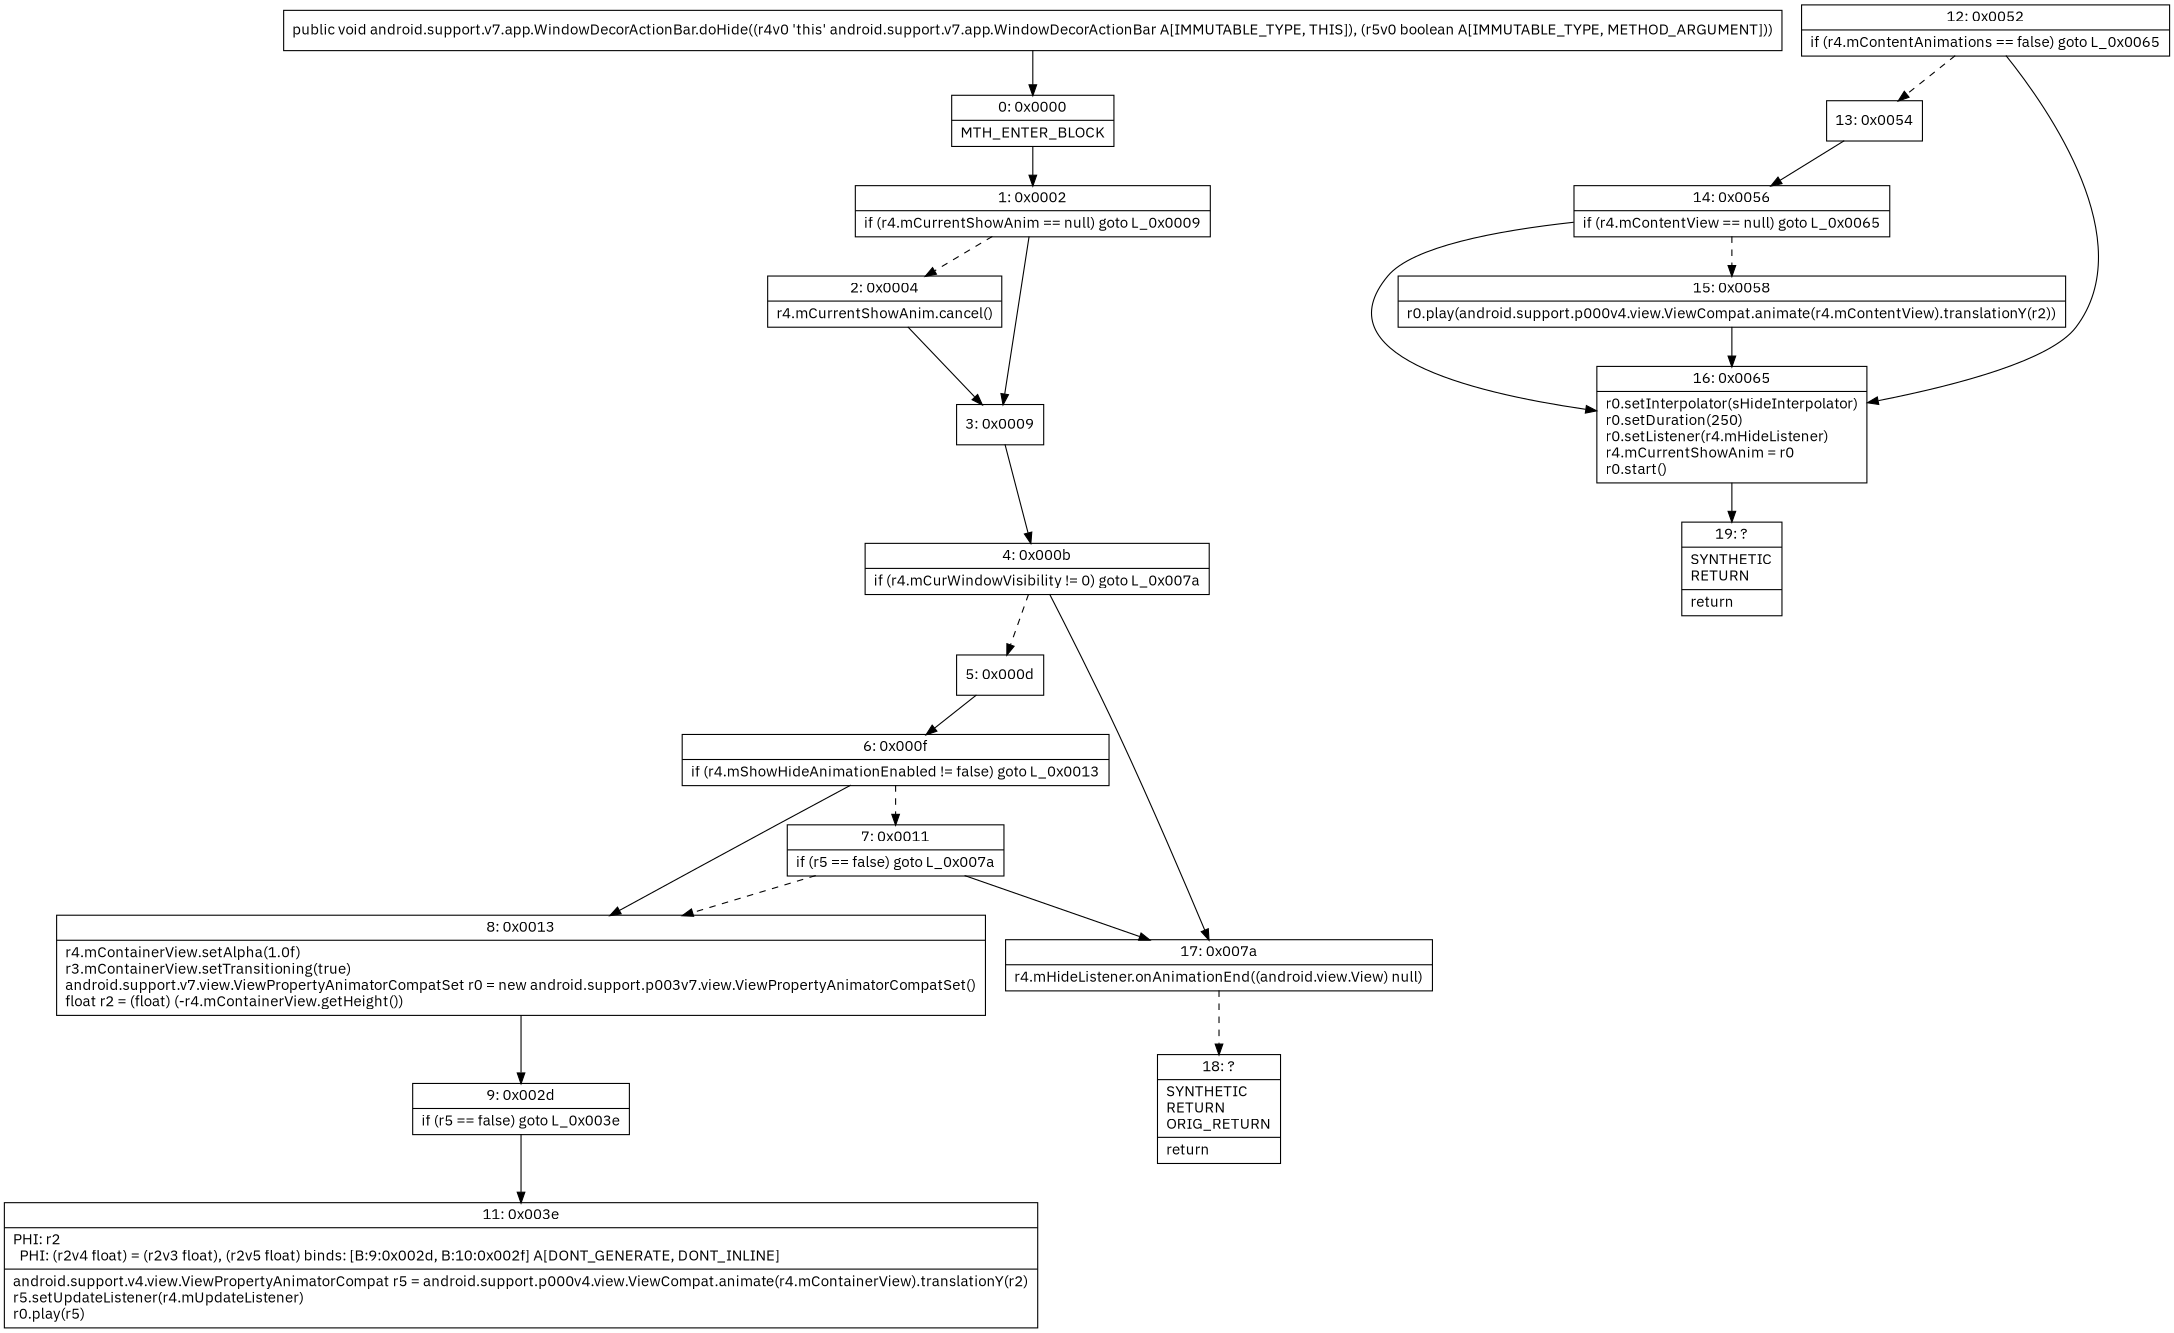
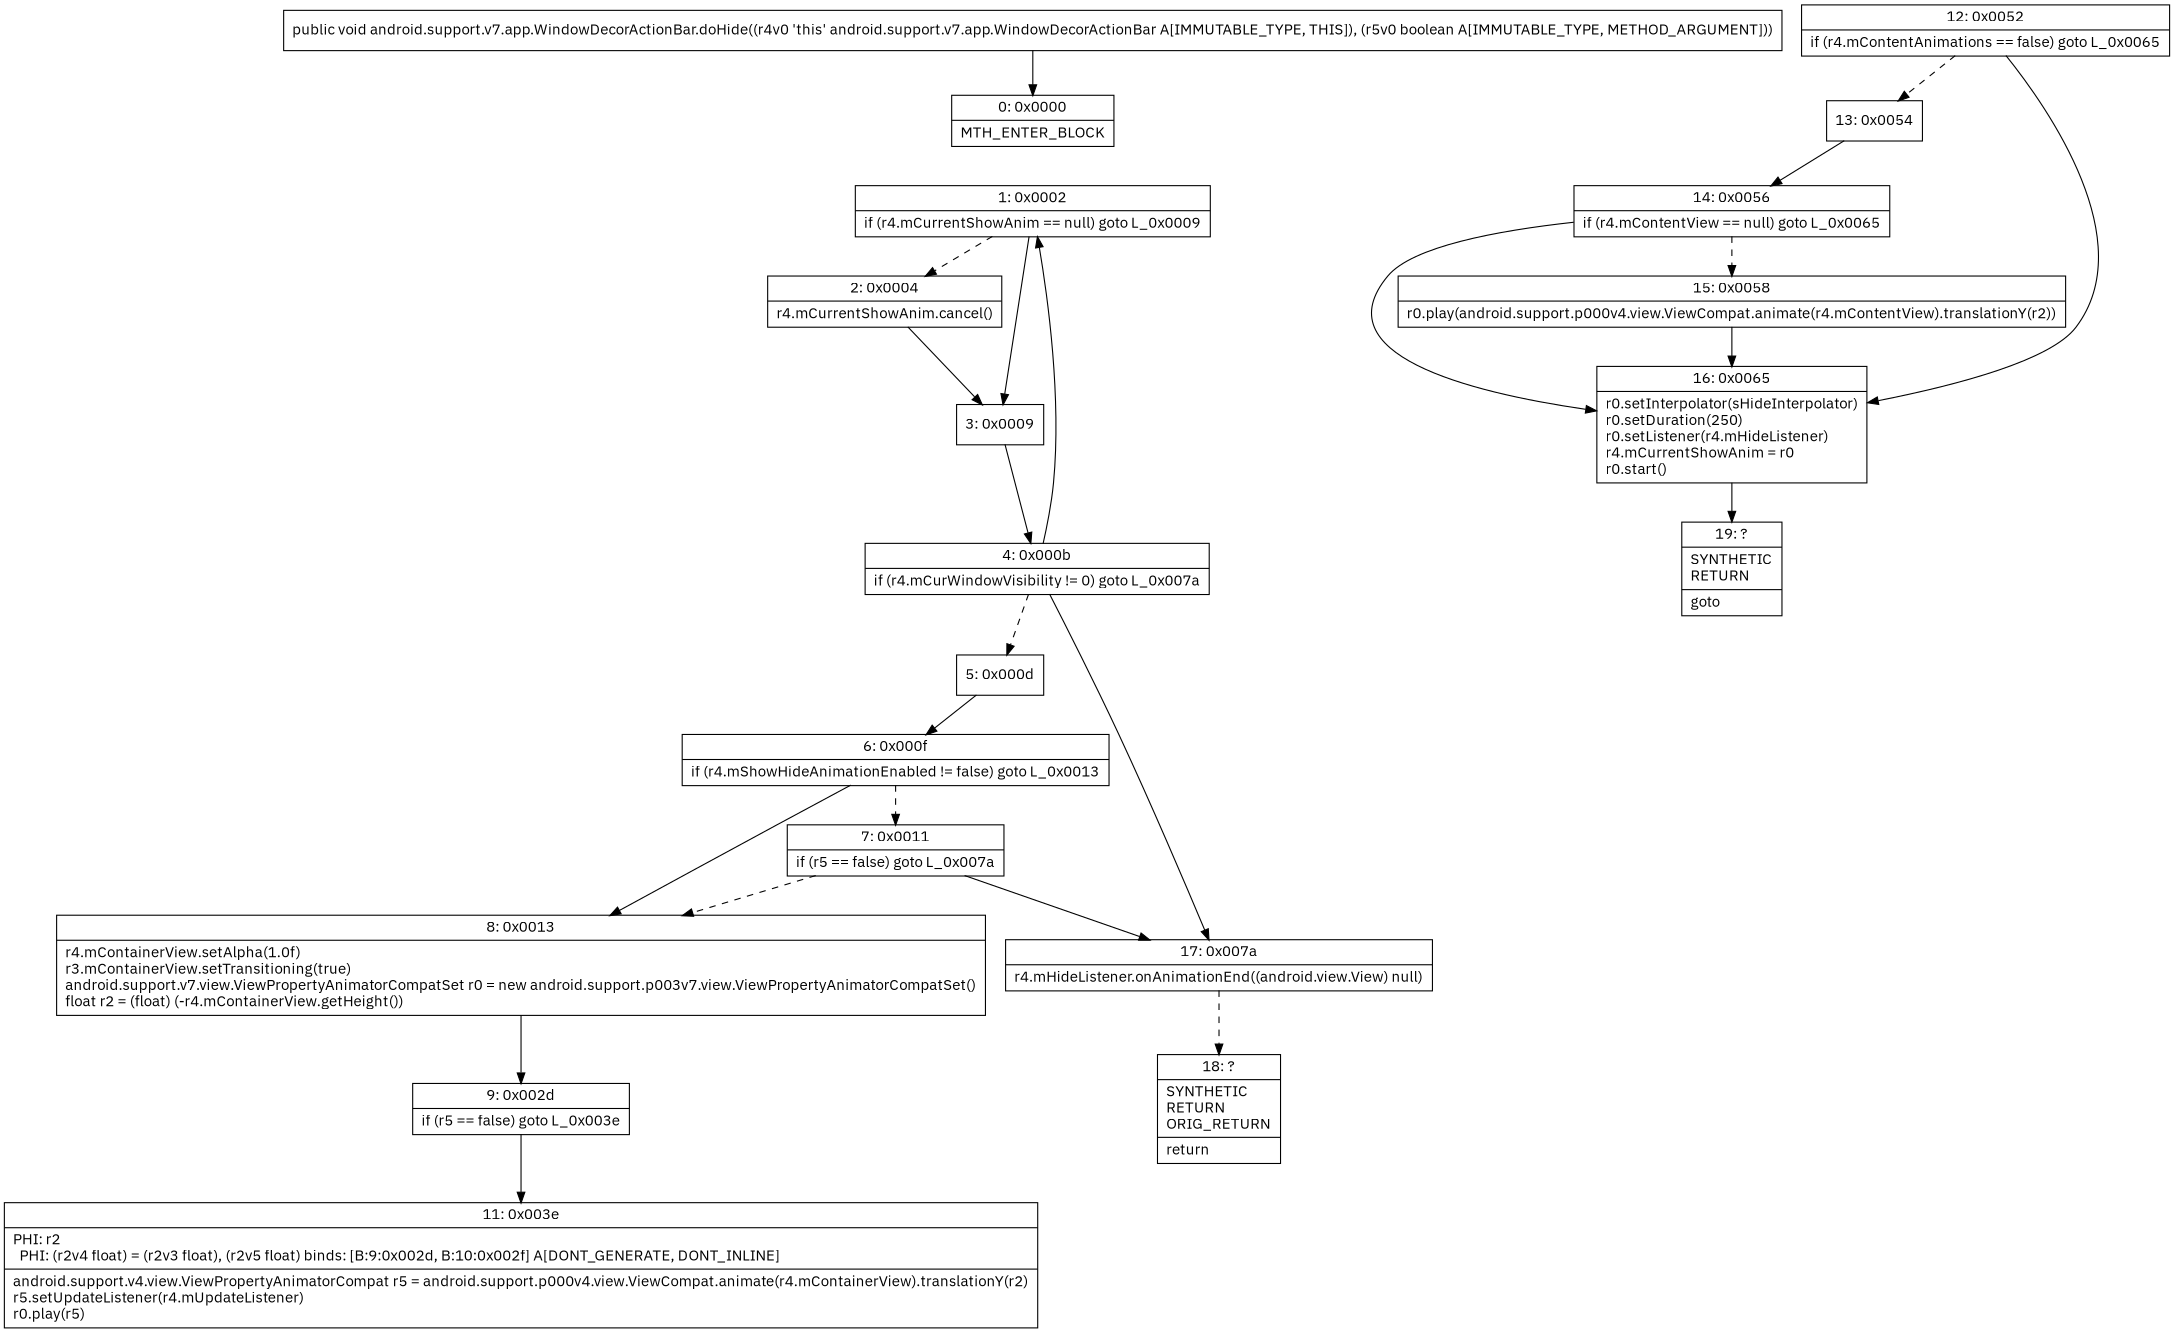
edge "0: 0x0000" -> "1: 0x0002": now "4: 0x000b" -> "1: 0x0002"
node "19: ?": text "return" -> "goto"
